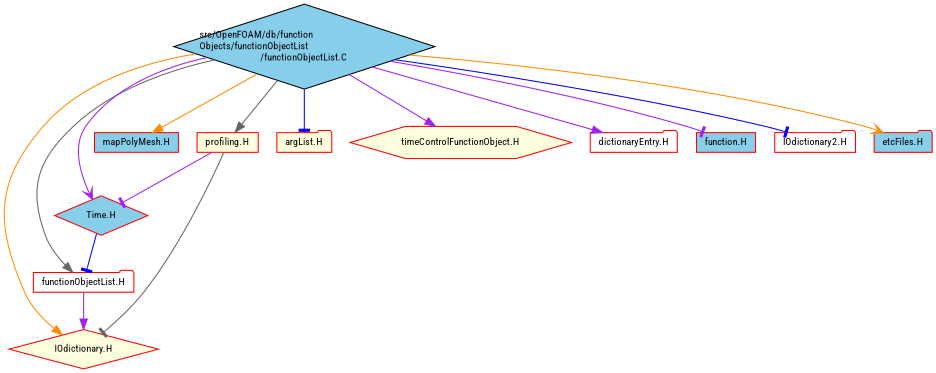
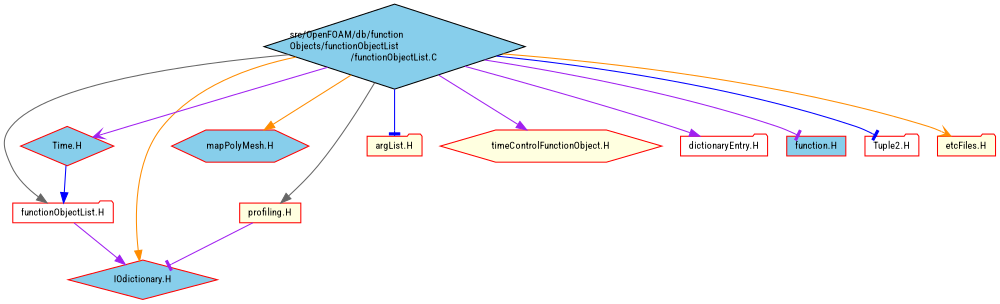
node "mapPolyMesh.H": shape box -> hexagon
node "IOdictionary2.H": label "IOdictionary2.H" -> "Tuple2.H"
node "etcFiles.H": fillcolor skyblue -> lightyellow
edge "profiling.H" -> "Time.H": removed
edge "profiling.H" -> "IOdictionary.H": color gray40 -> purple
edge "Time.H" -> "functionObjectList.H": arrowhead tee -> normal
node "IOdictionary.H": fillcolor lightyellow -> skyblue
